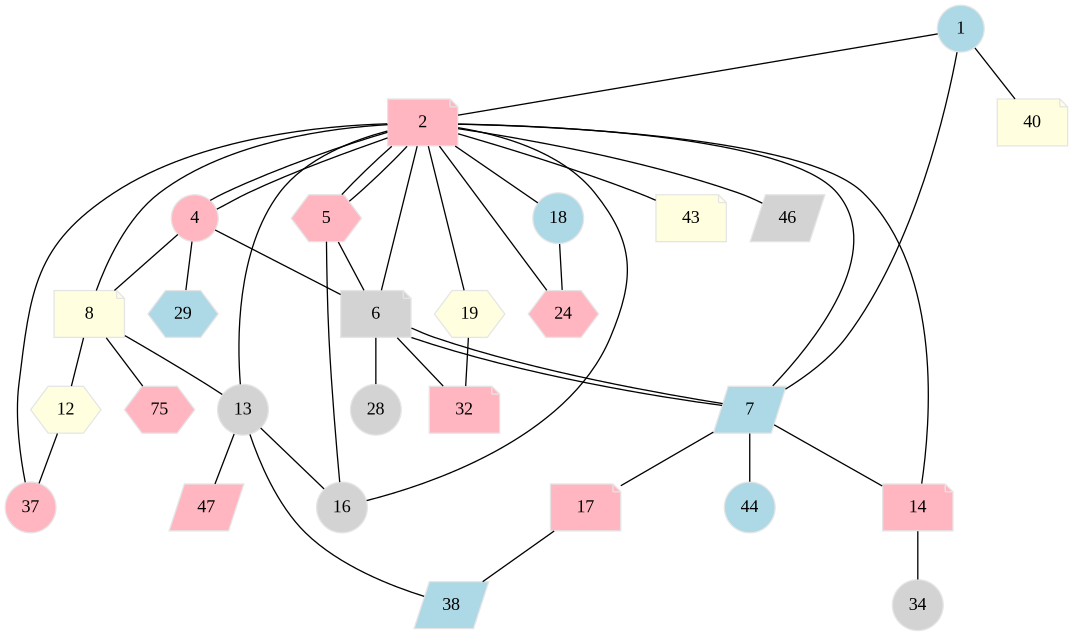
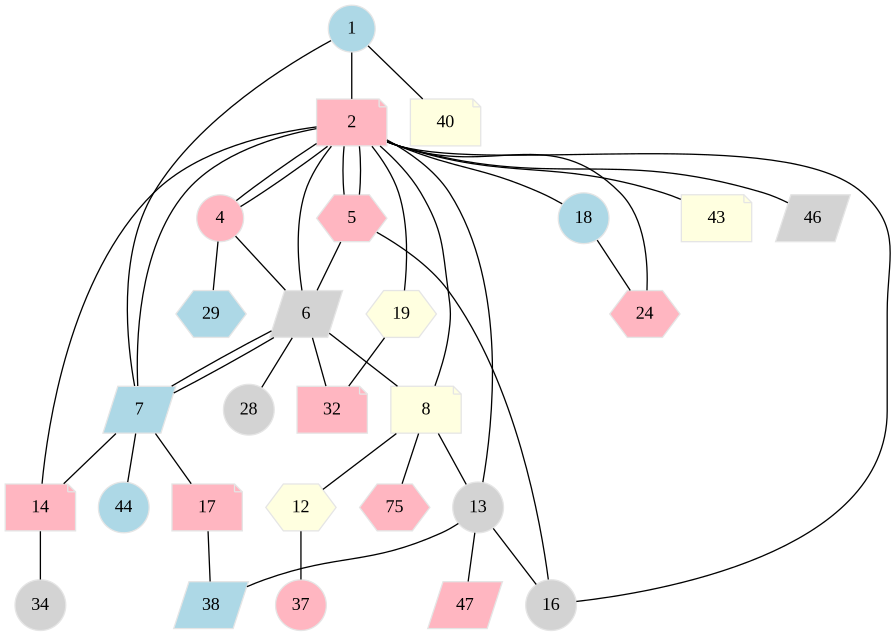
edge "2" -- "37": removed
edge "4" -- "8": now "6" -- "8"
node "6": shape note -> parallelogram
